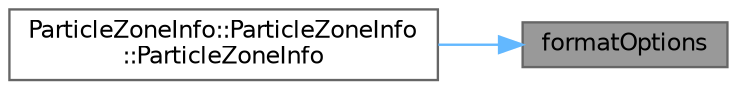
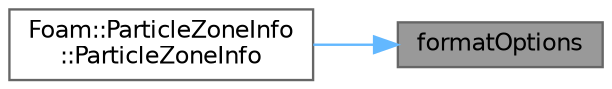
node "ParticleZoneInfo::ParticleZoneInfo ::ParticleZoneInfo": label "ParticleZoneInfo::ParticleZoneInfo ::ParticleZoneInfo" -> "Foam::ParticleZoneInfo ::ParticleZoneInfo"
